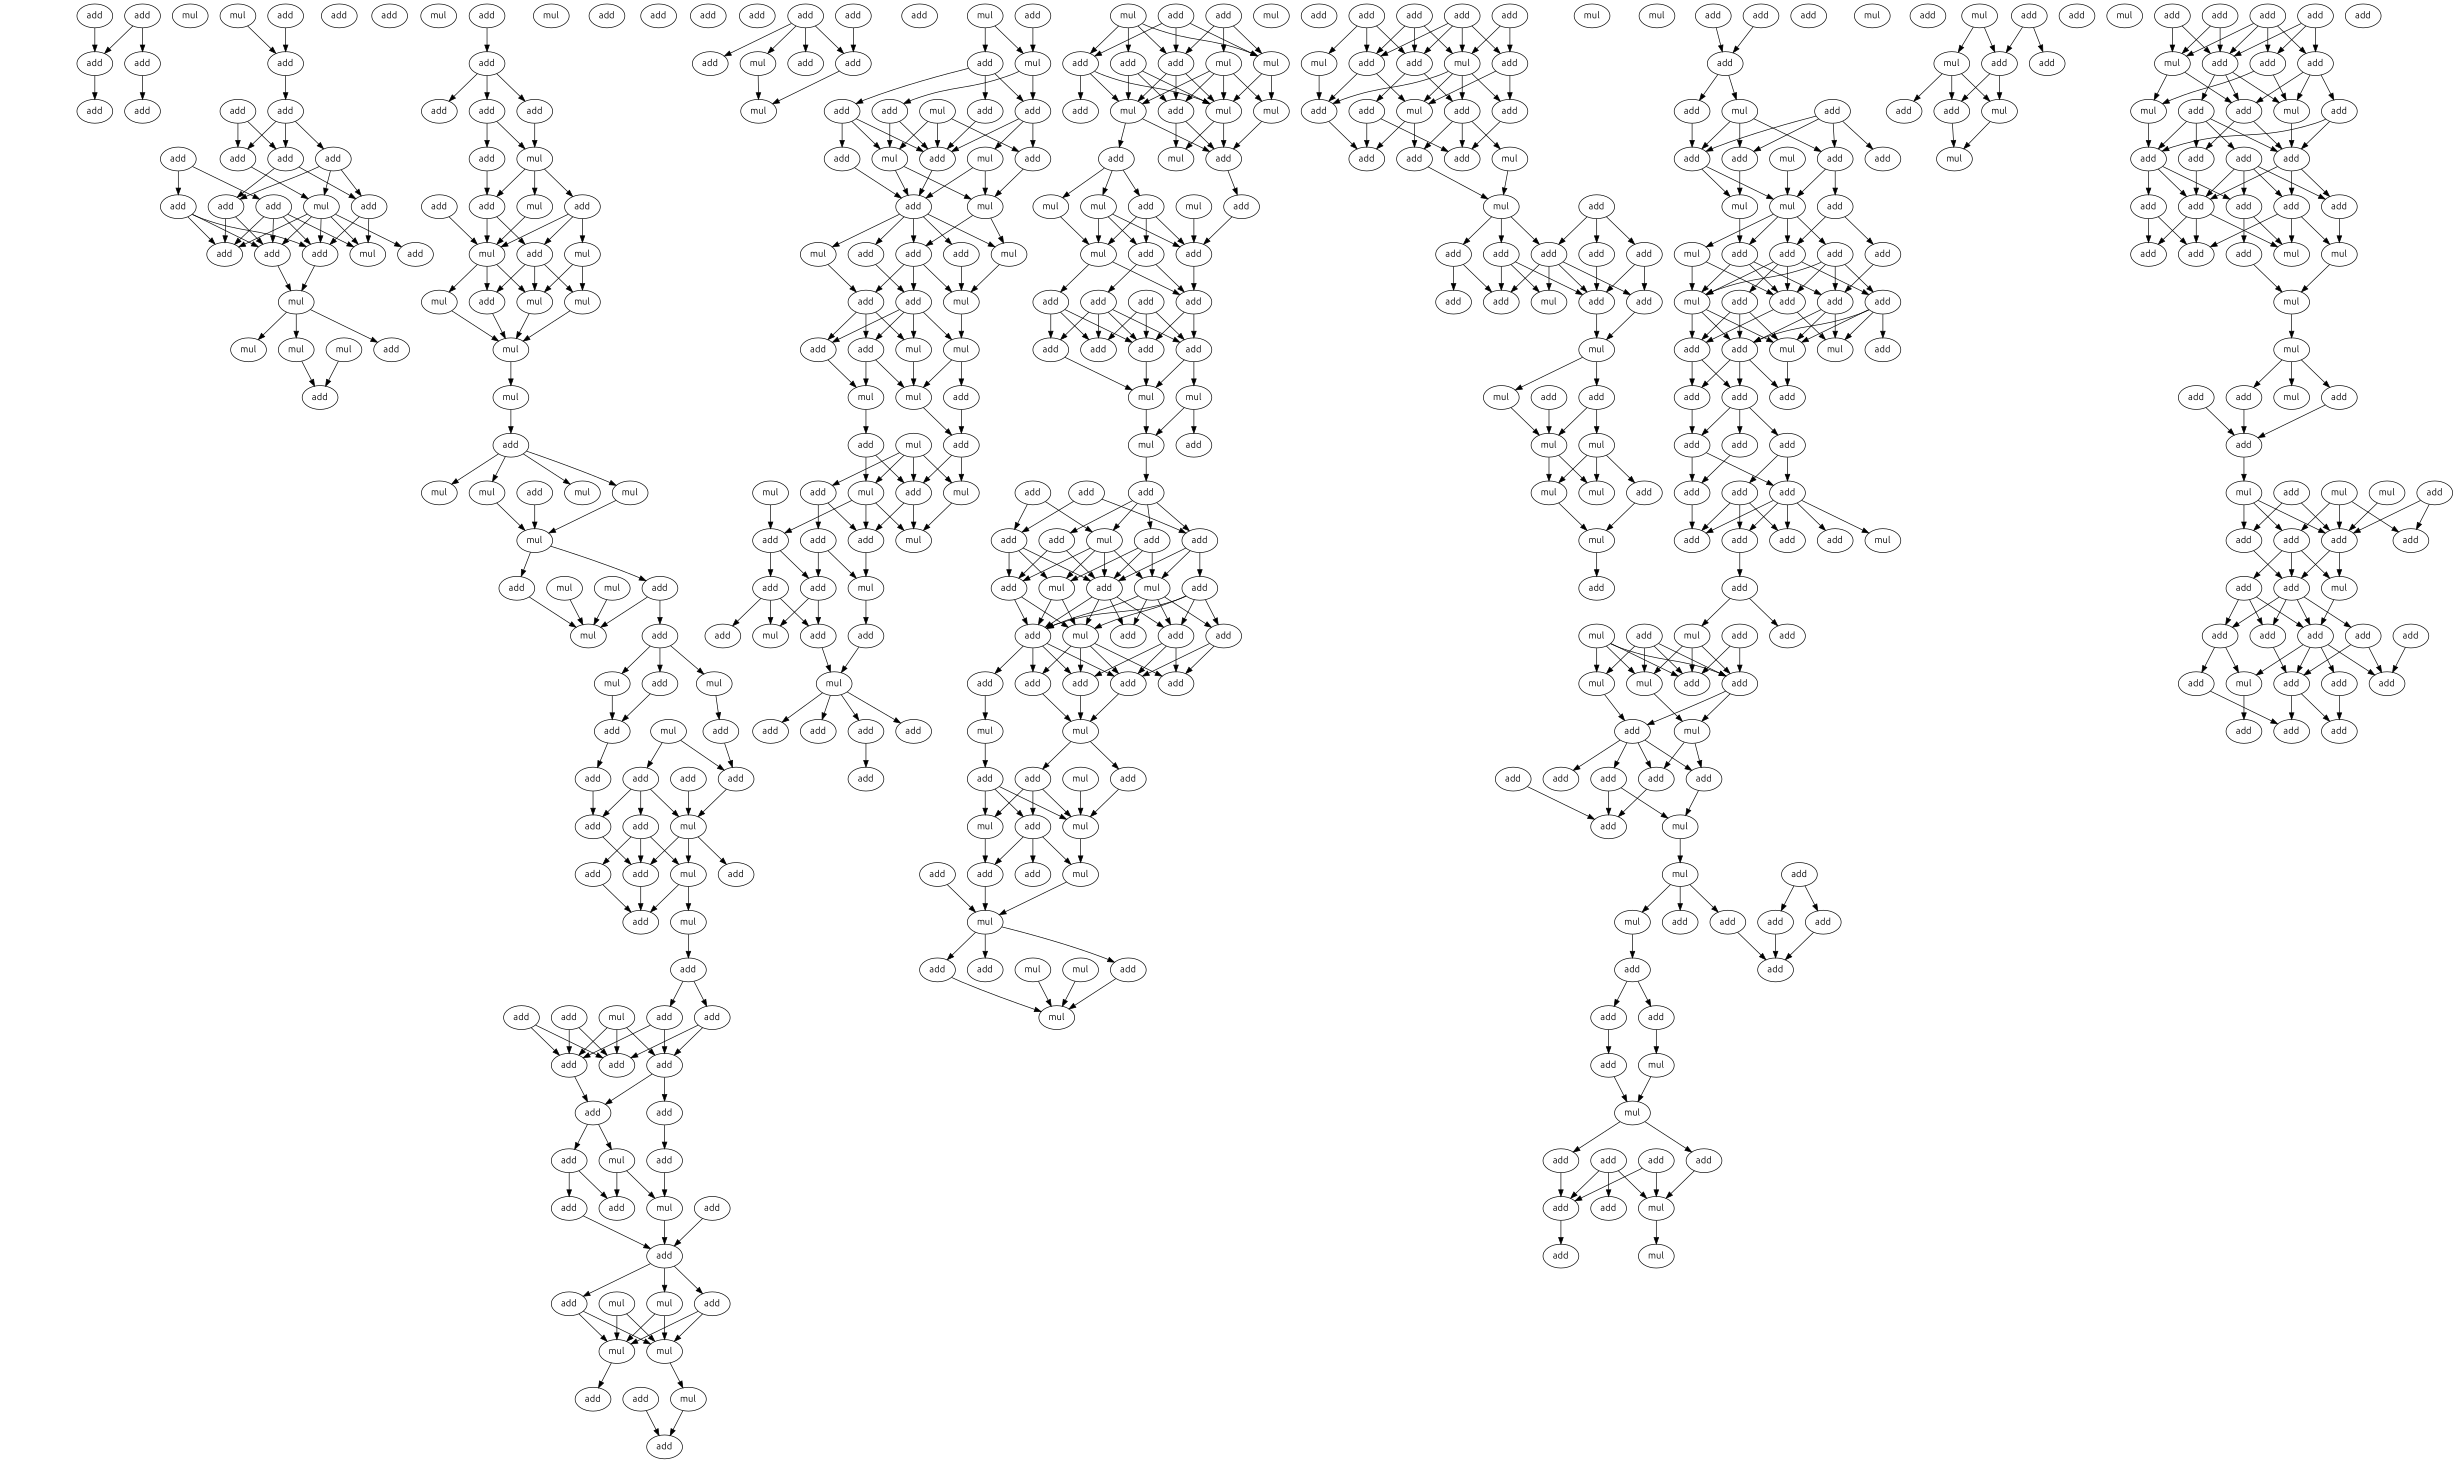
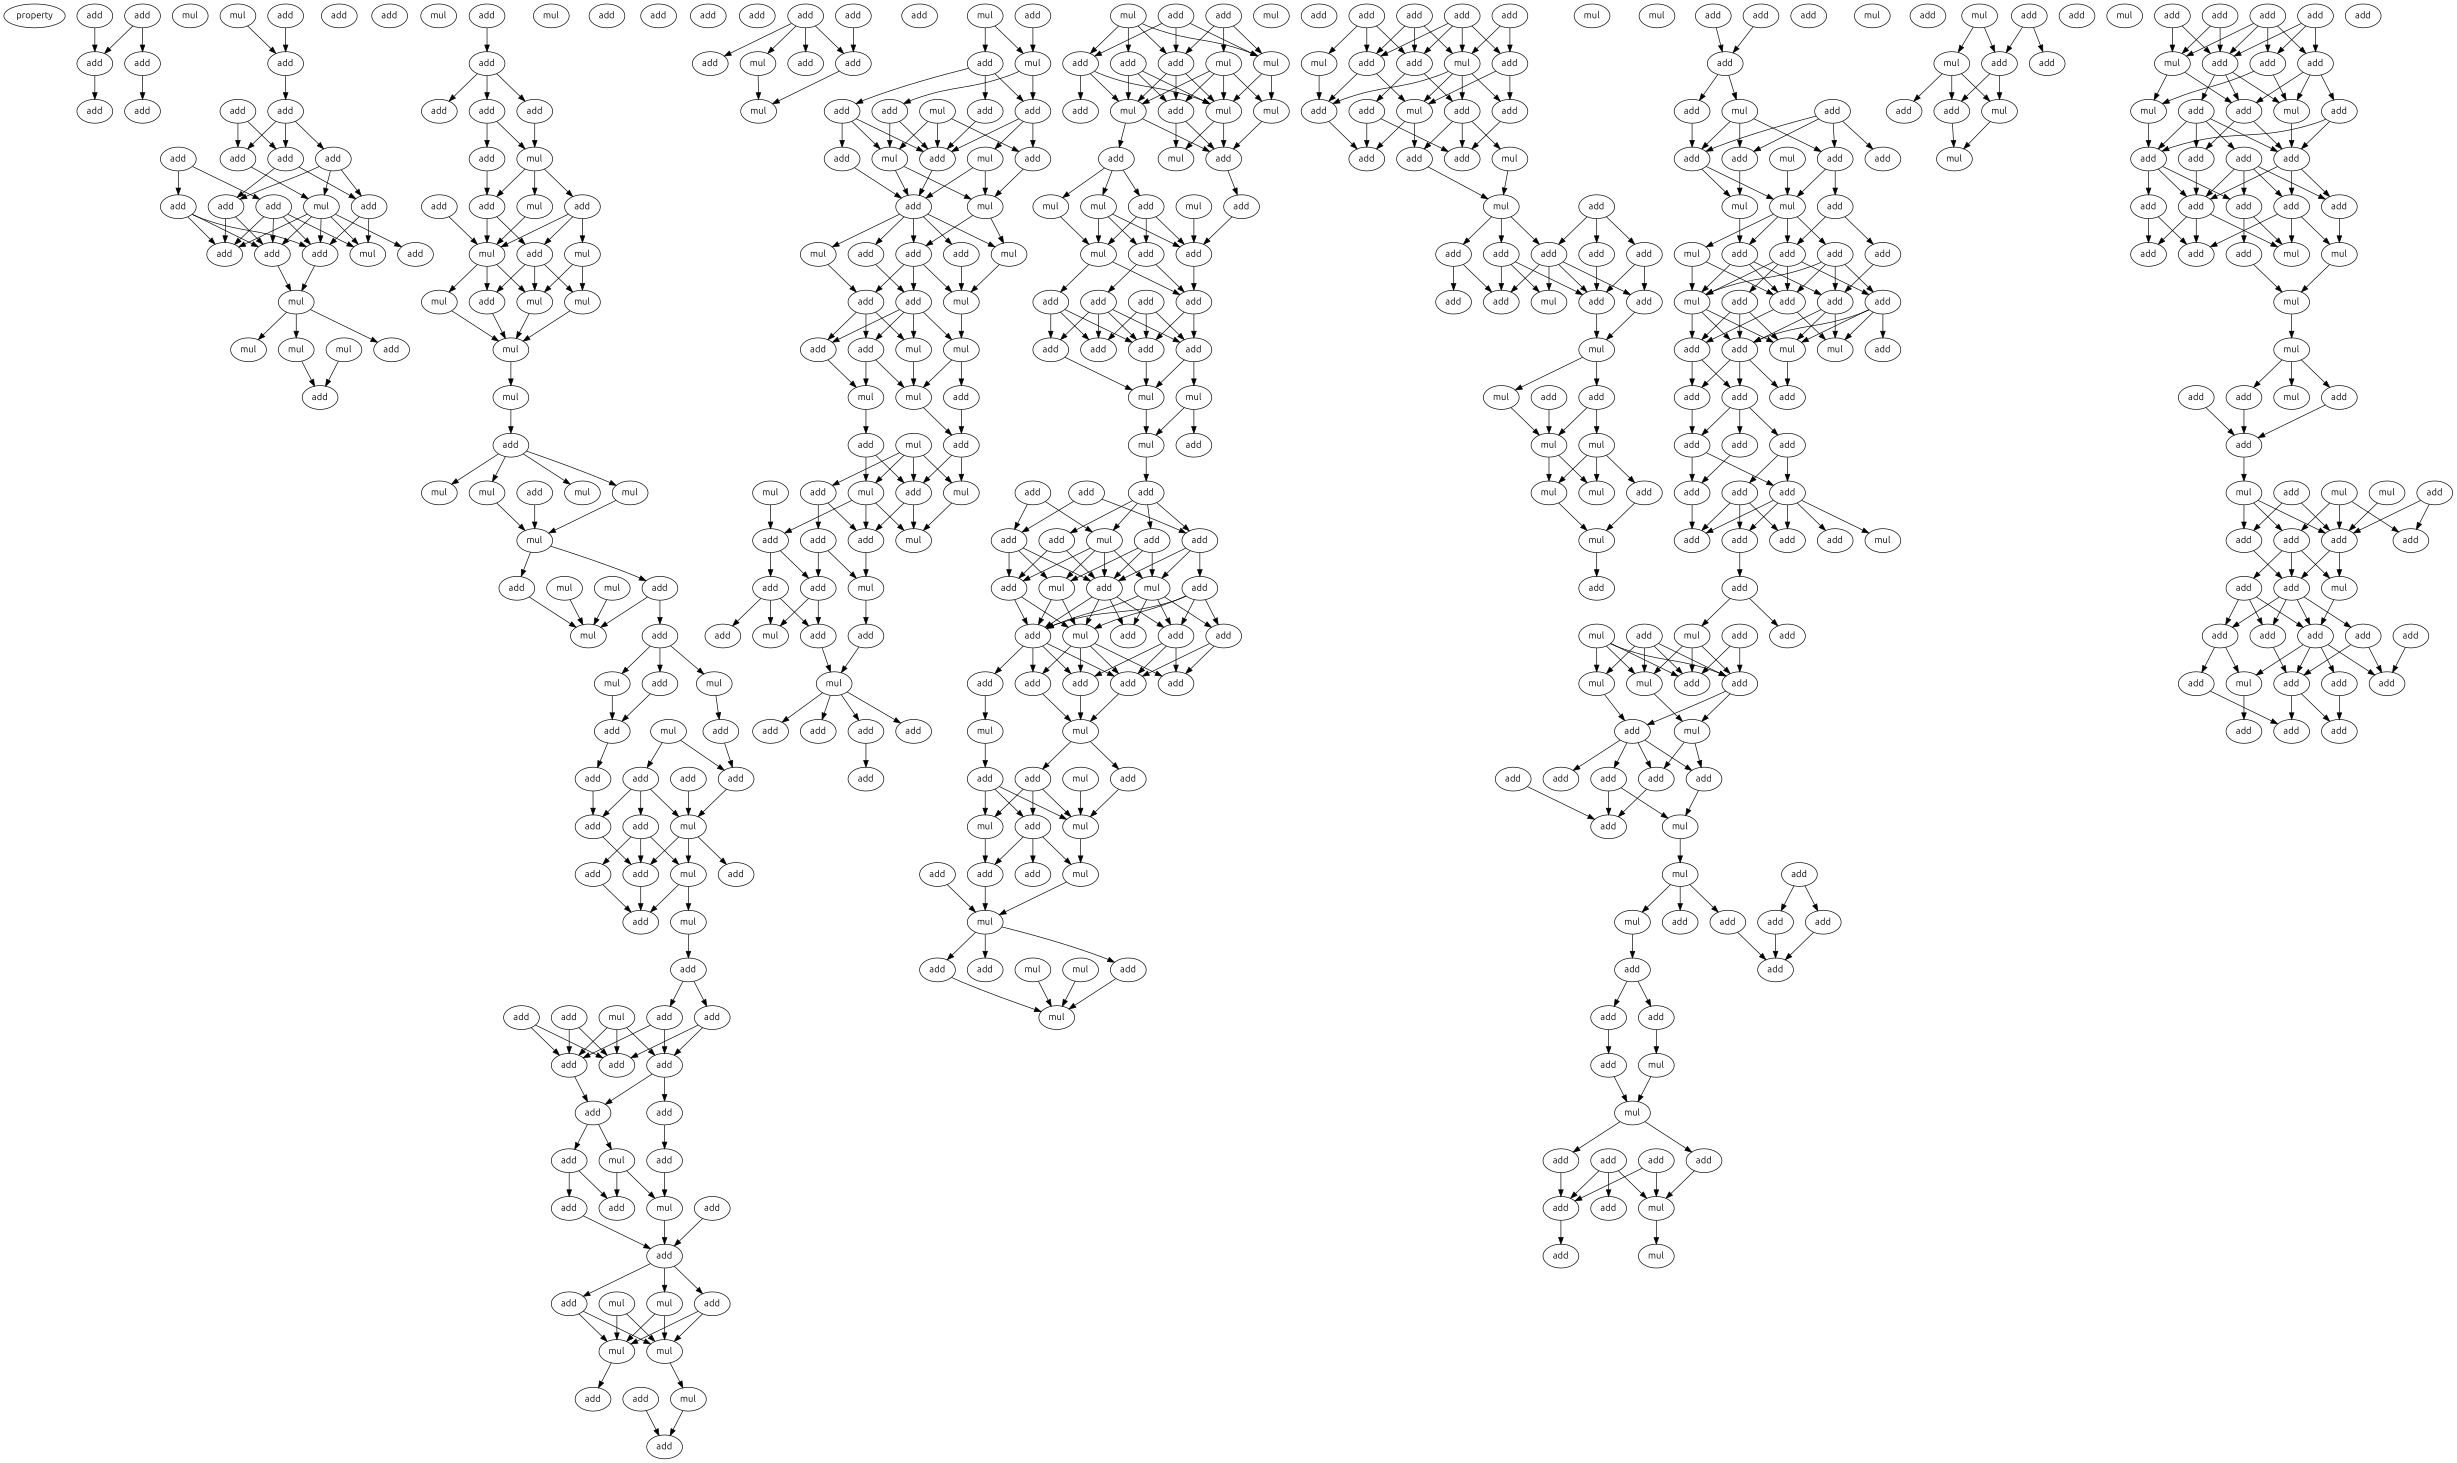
node "property": added
